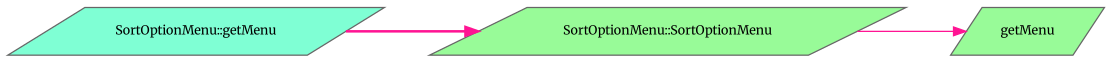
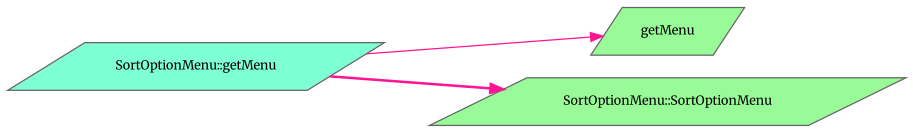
edge "SortOptionMenu::SortOptionMenu" -> "getMenu": now "SortOptionMenu::getMenu" -> "getMenu"
